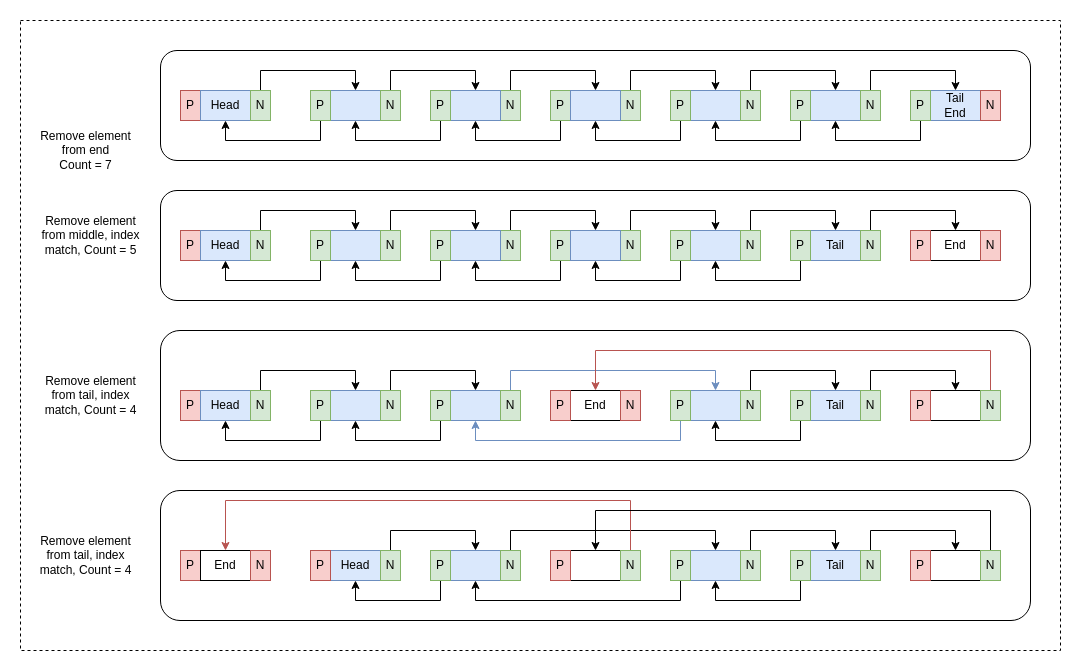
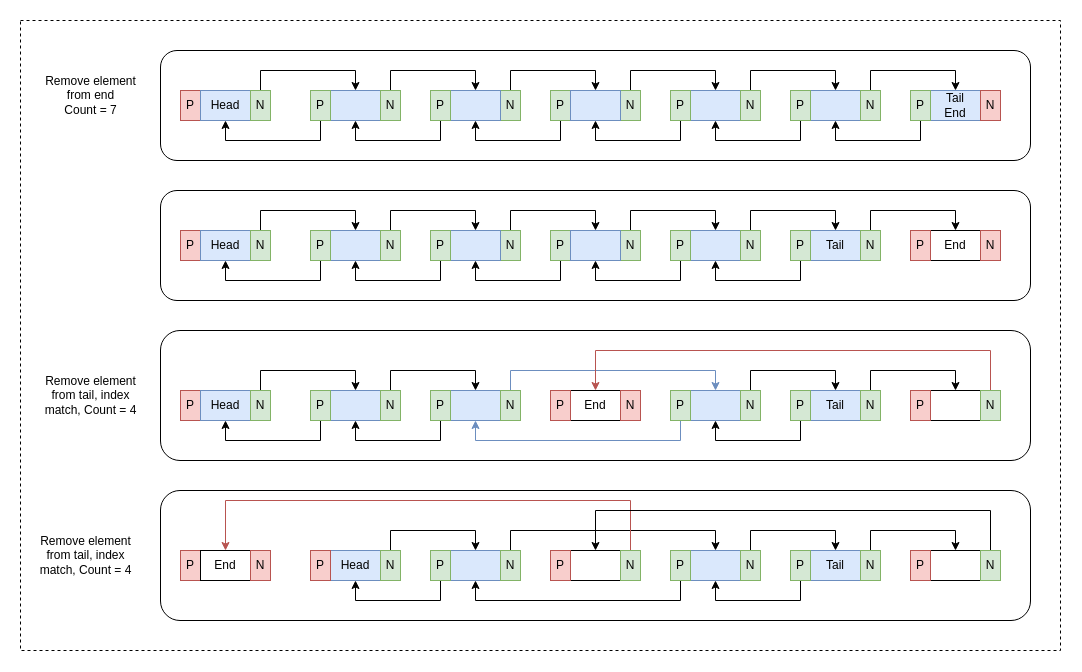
node "Remove element from end Count = 7": moved (86, 151) -> (91, 96)
node "Remove element from middle, index match, Count = 5": removed
